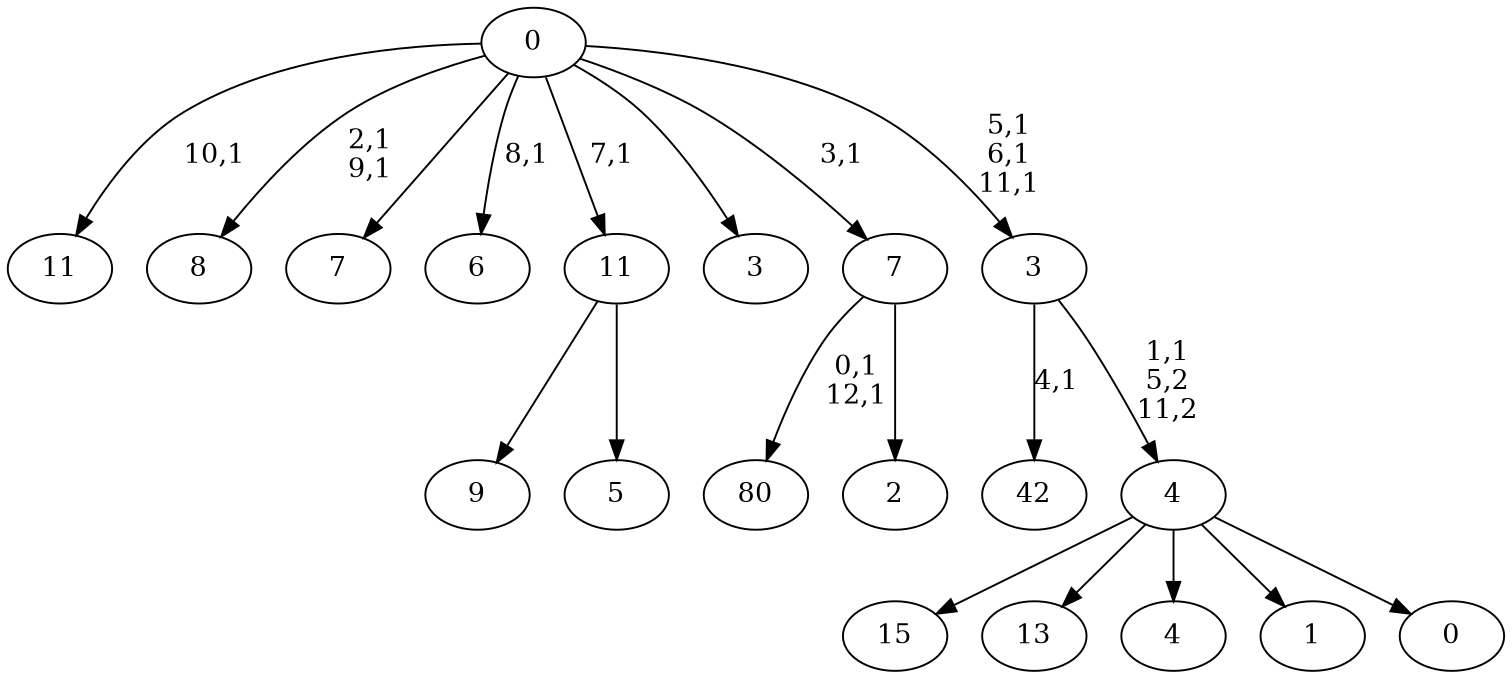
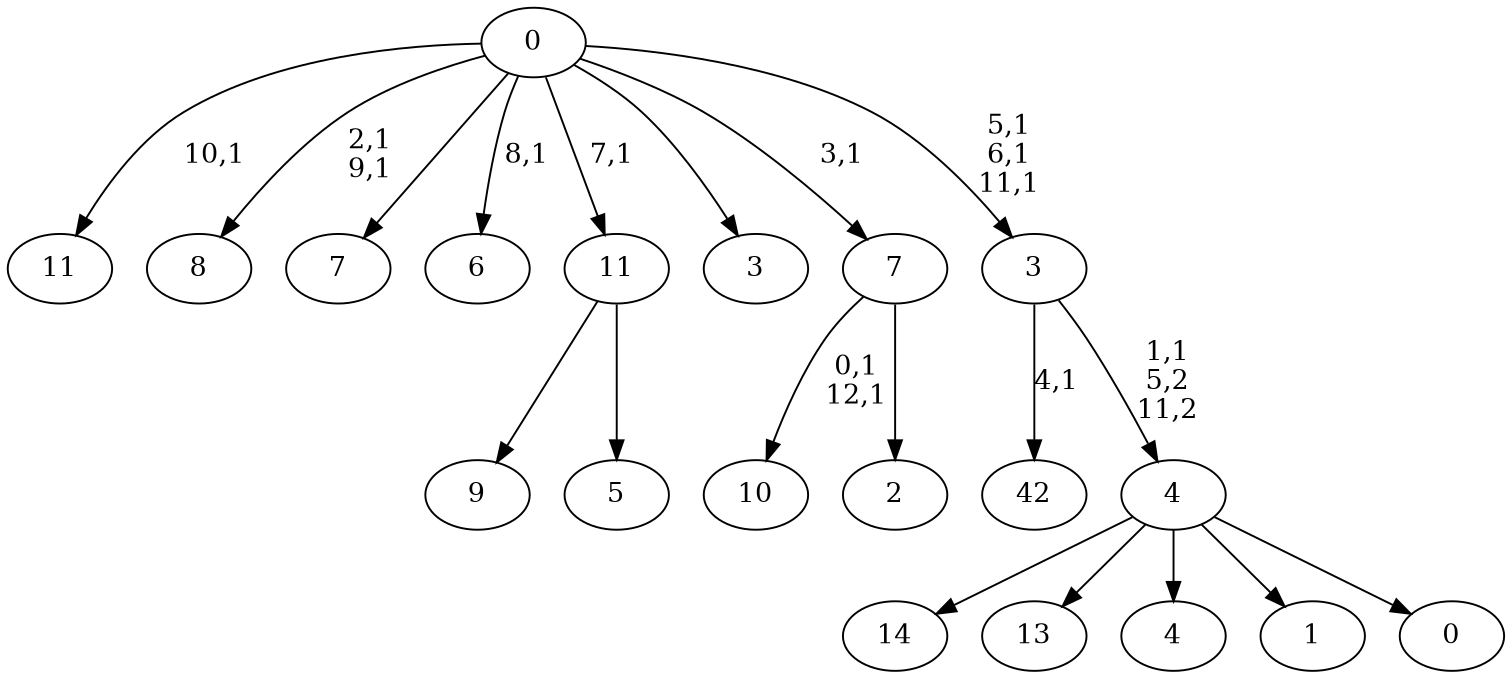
node "80": label "80" -> "10"
node "15": label "15" -> "14"
